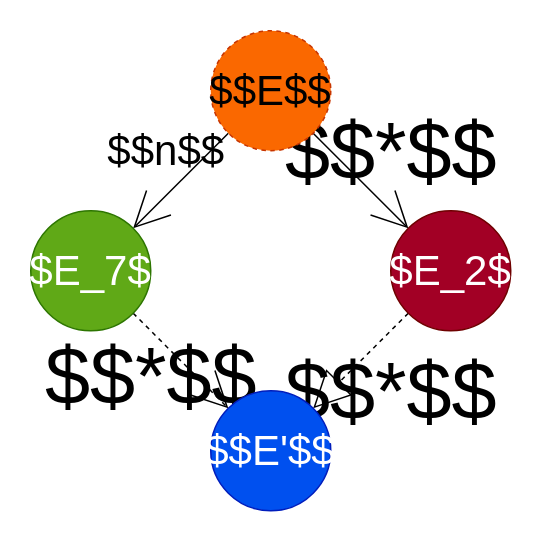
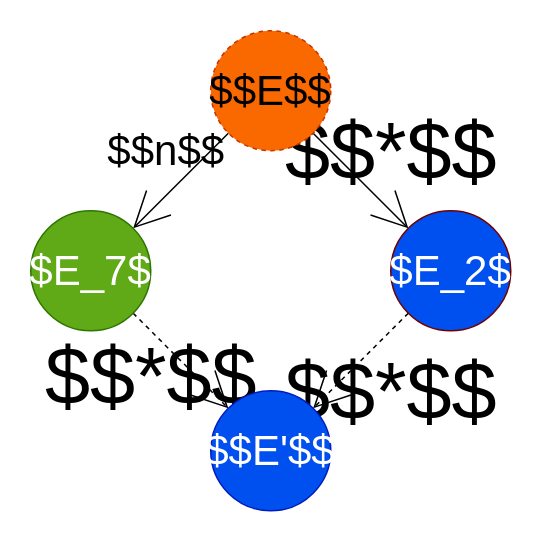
node "$$E_2$$": fillcolor #a20025 -> #0050ef
edge "$$E_2$$" -> "$$E'$$": arrowhead block -> open
